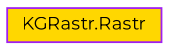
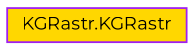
node "KGRastr.Rastr": label "KGRastr.Rastr" -> "KGRastr.KGRastr"
